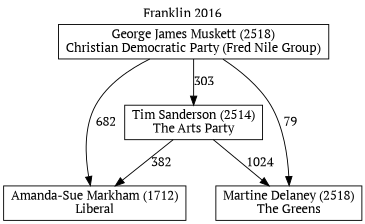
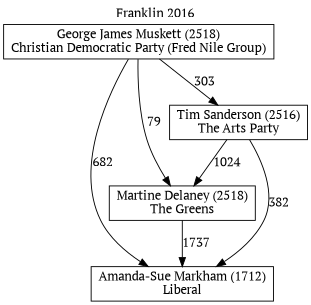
node "Tim Sanderson (2514) The Arts Party": label "Tim Sanderson (2514) The Arts Party" -> "Tim Sanderson (2516) The Arts Party"
edge "Martine Delaney (2518) The Greens" -> "Amanda-Sue Markham (1712) Liberal": added, label "1737"
